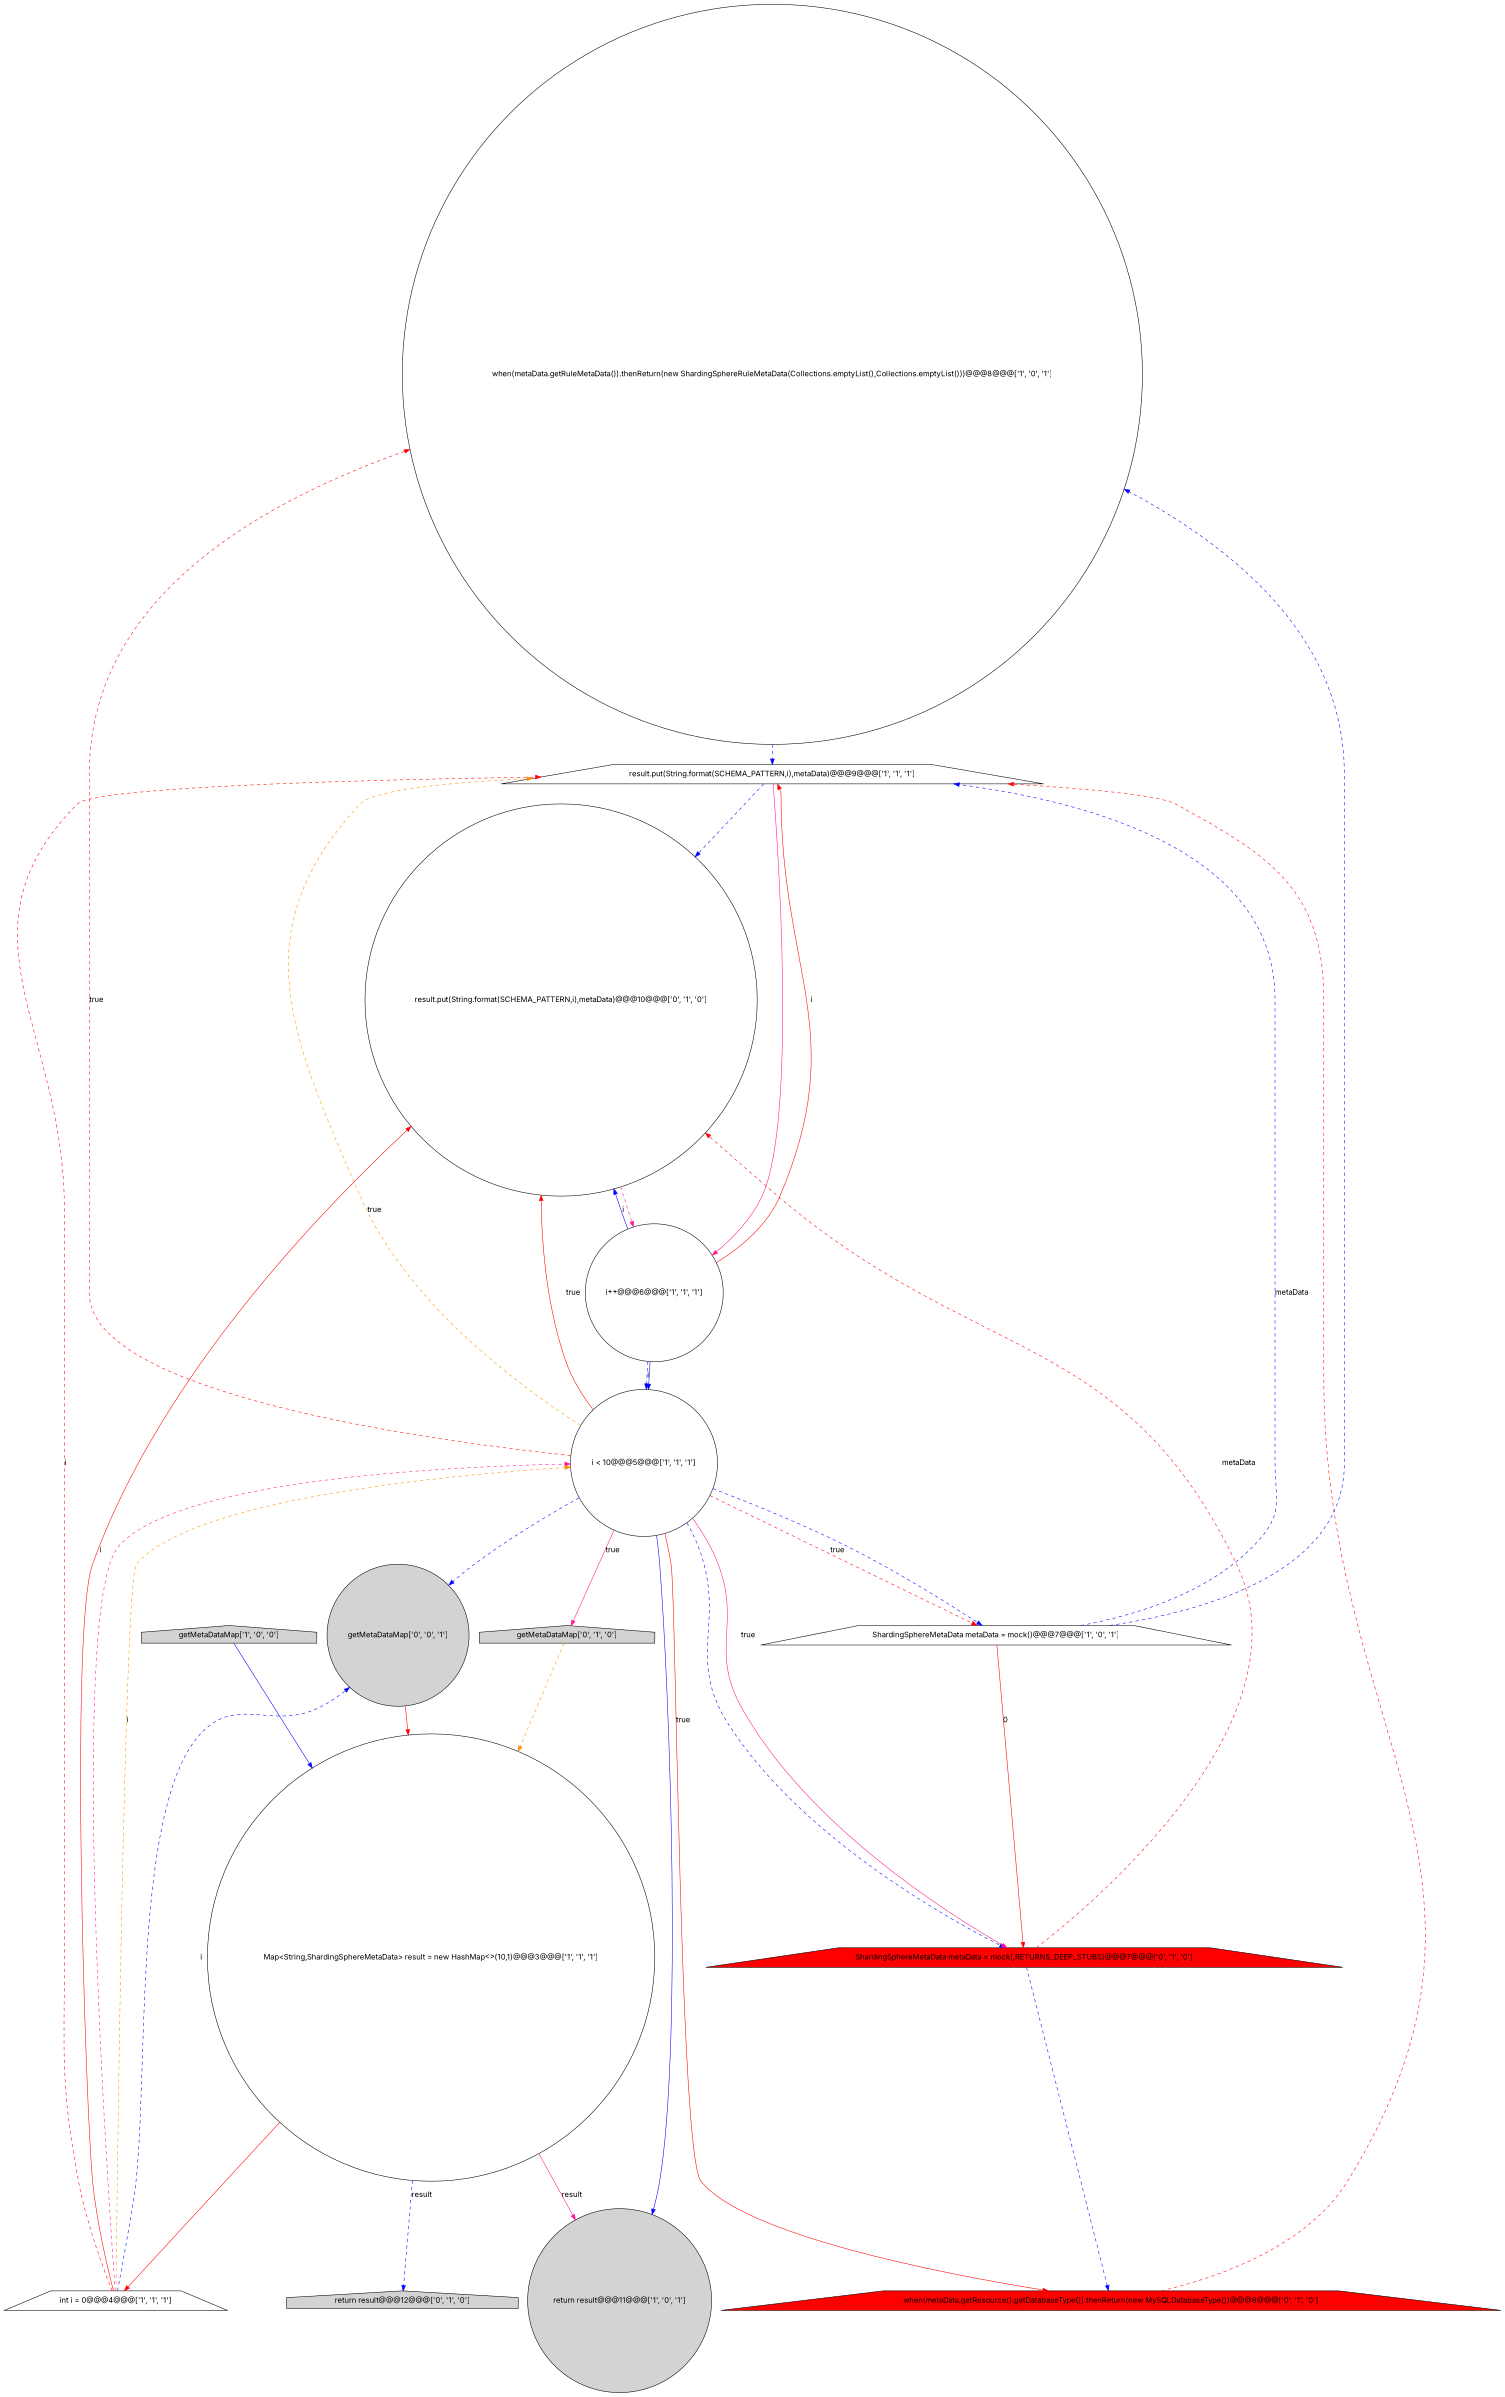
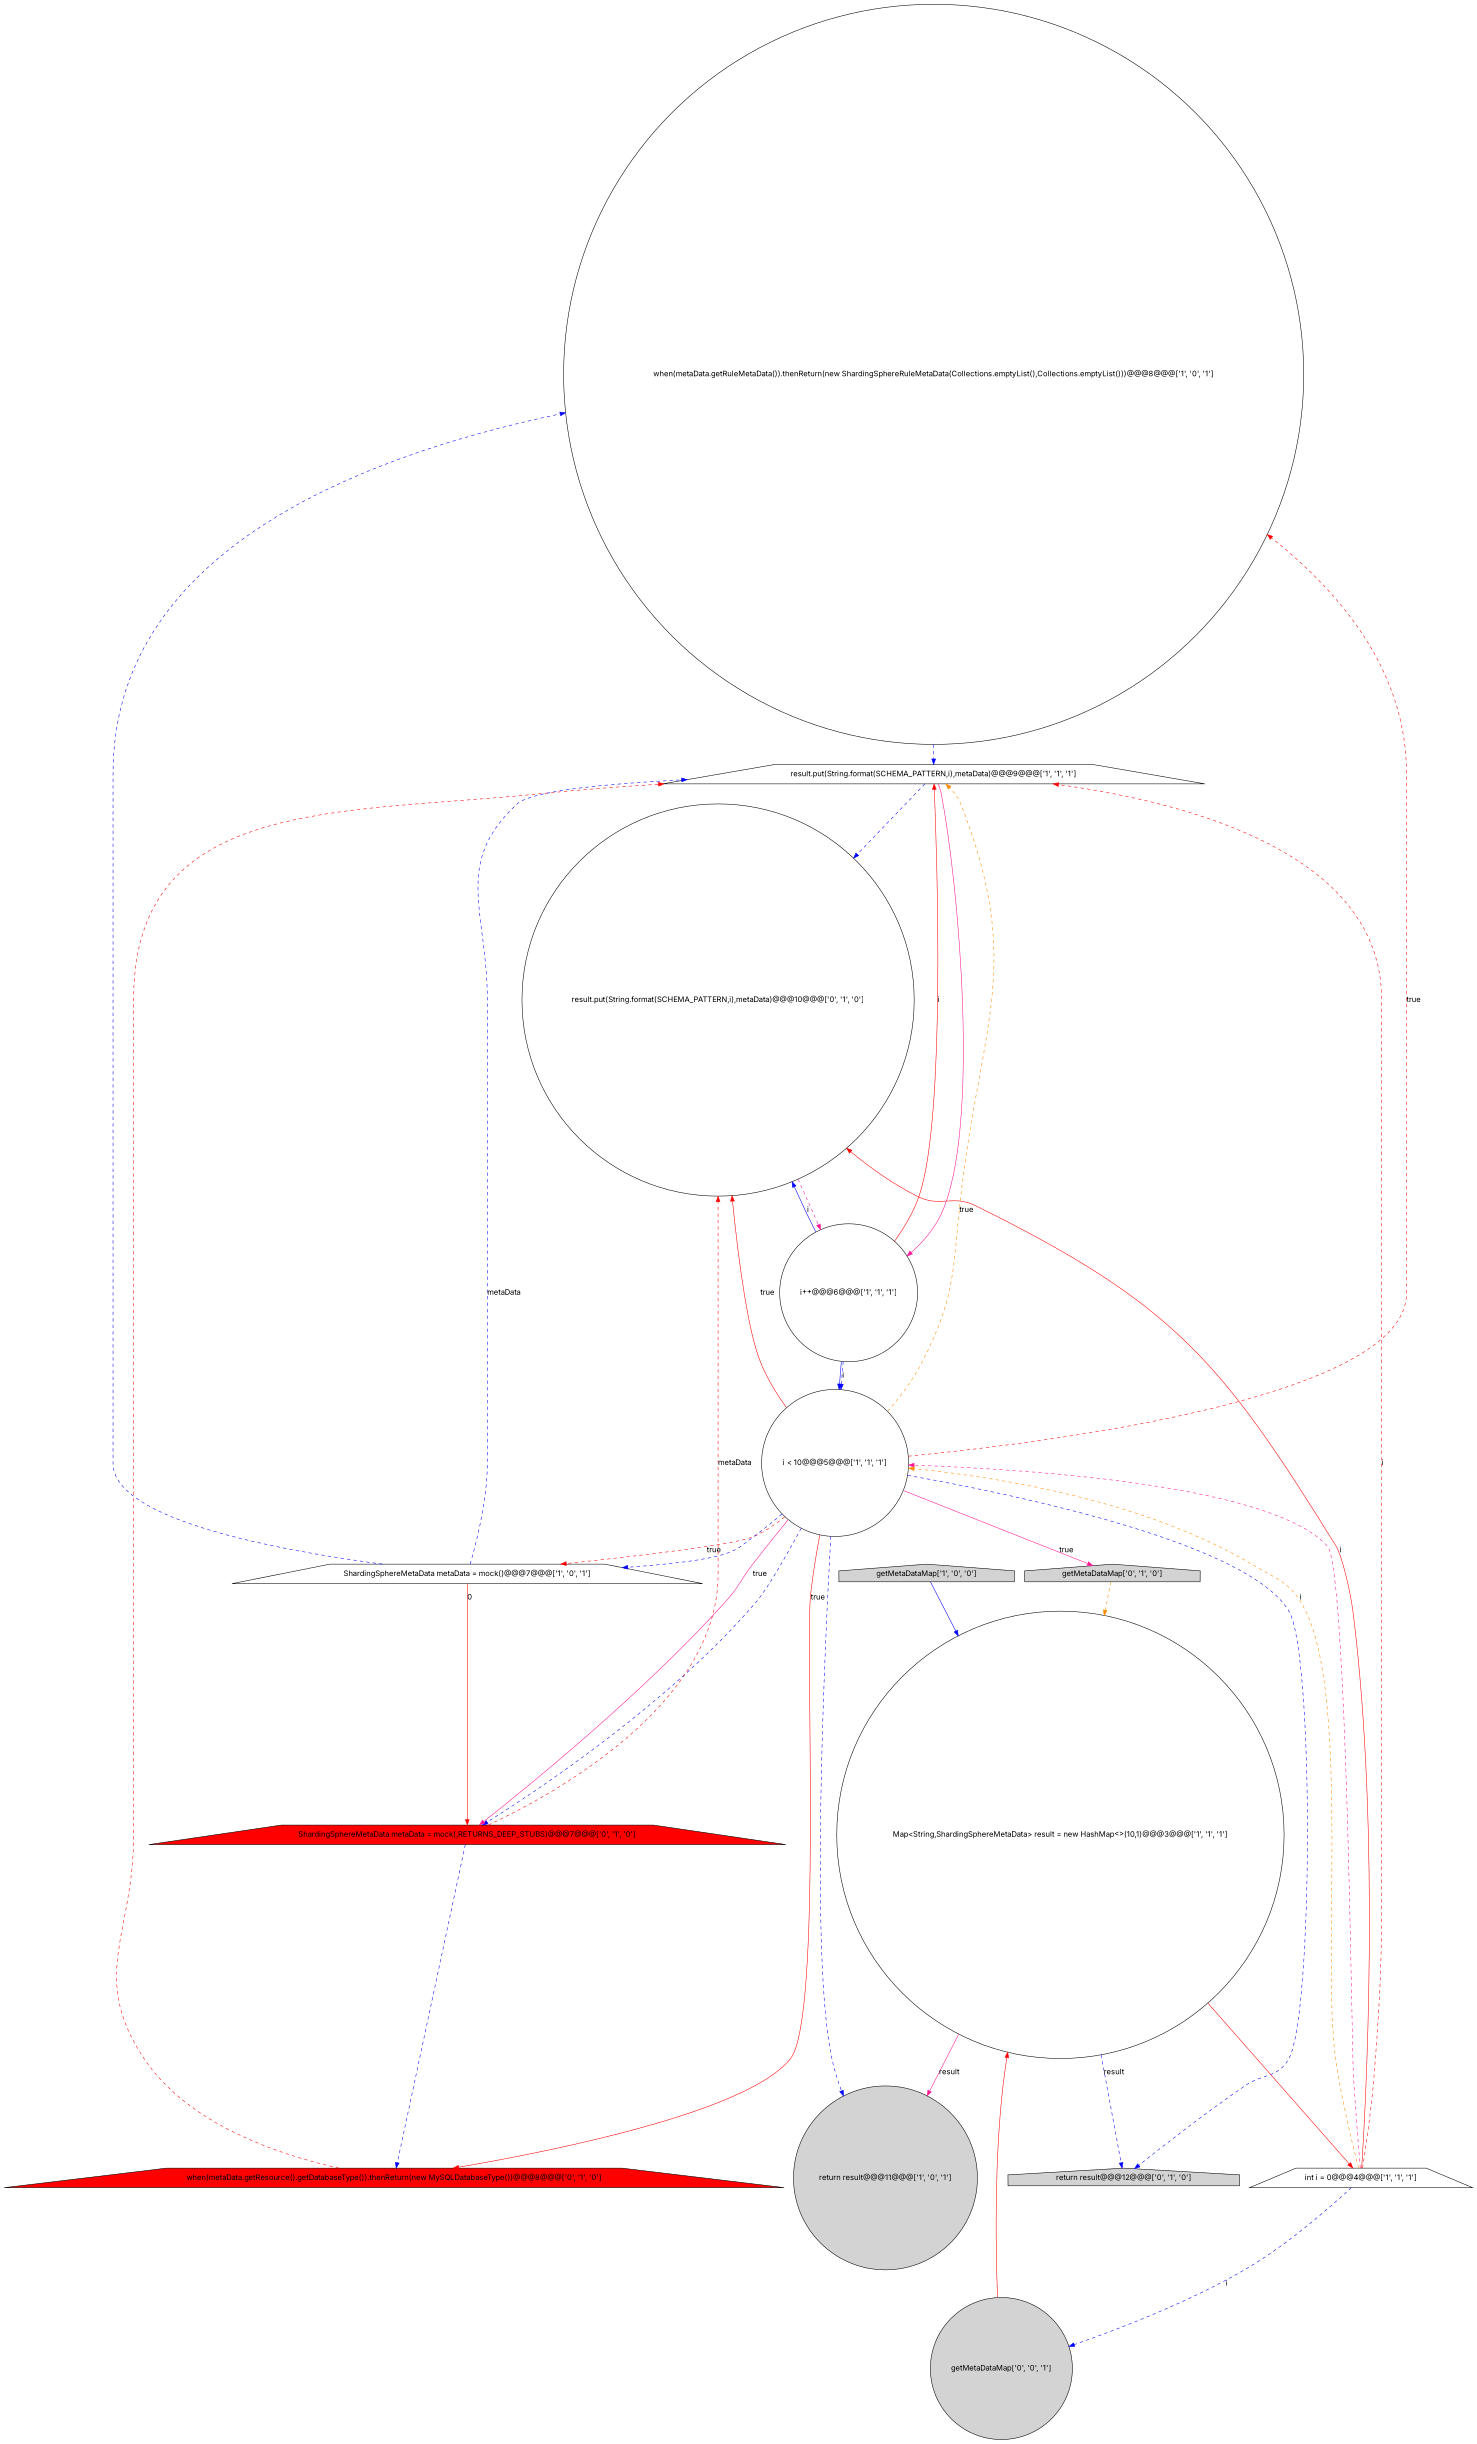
edge "i < 10@@@5@@@['1', '1', '1']" -> "getMetaDataMap['0', '0', '1']": now "i < 10@@@5@@@['1', '1', '1']" -> "return result@@@12@@@['0', '1', '0']"
edge "i < 10@@@5@@@['1', '1', '1']" -> "return result@@@11@@@['1', '0', '1']": style solid -> dashed
